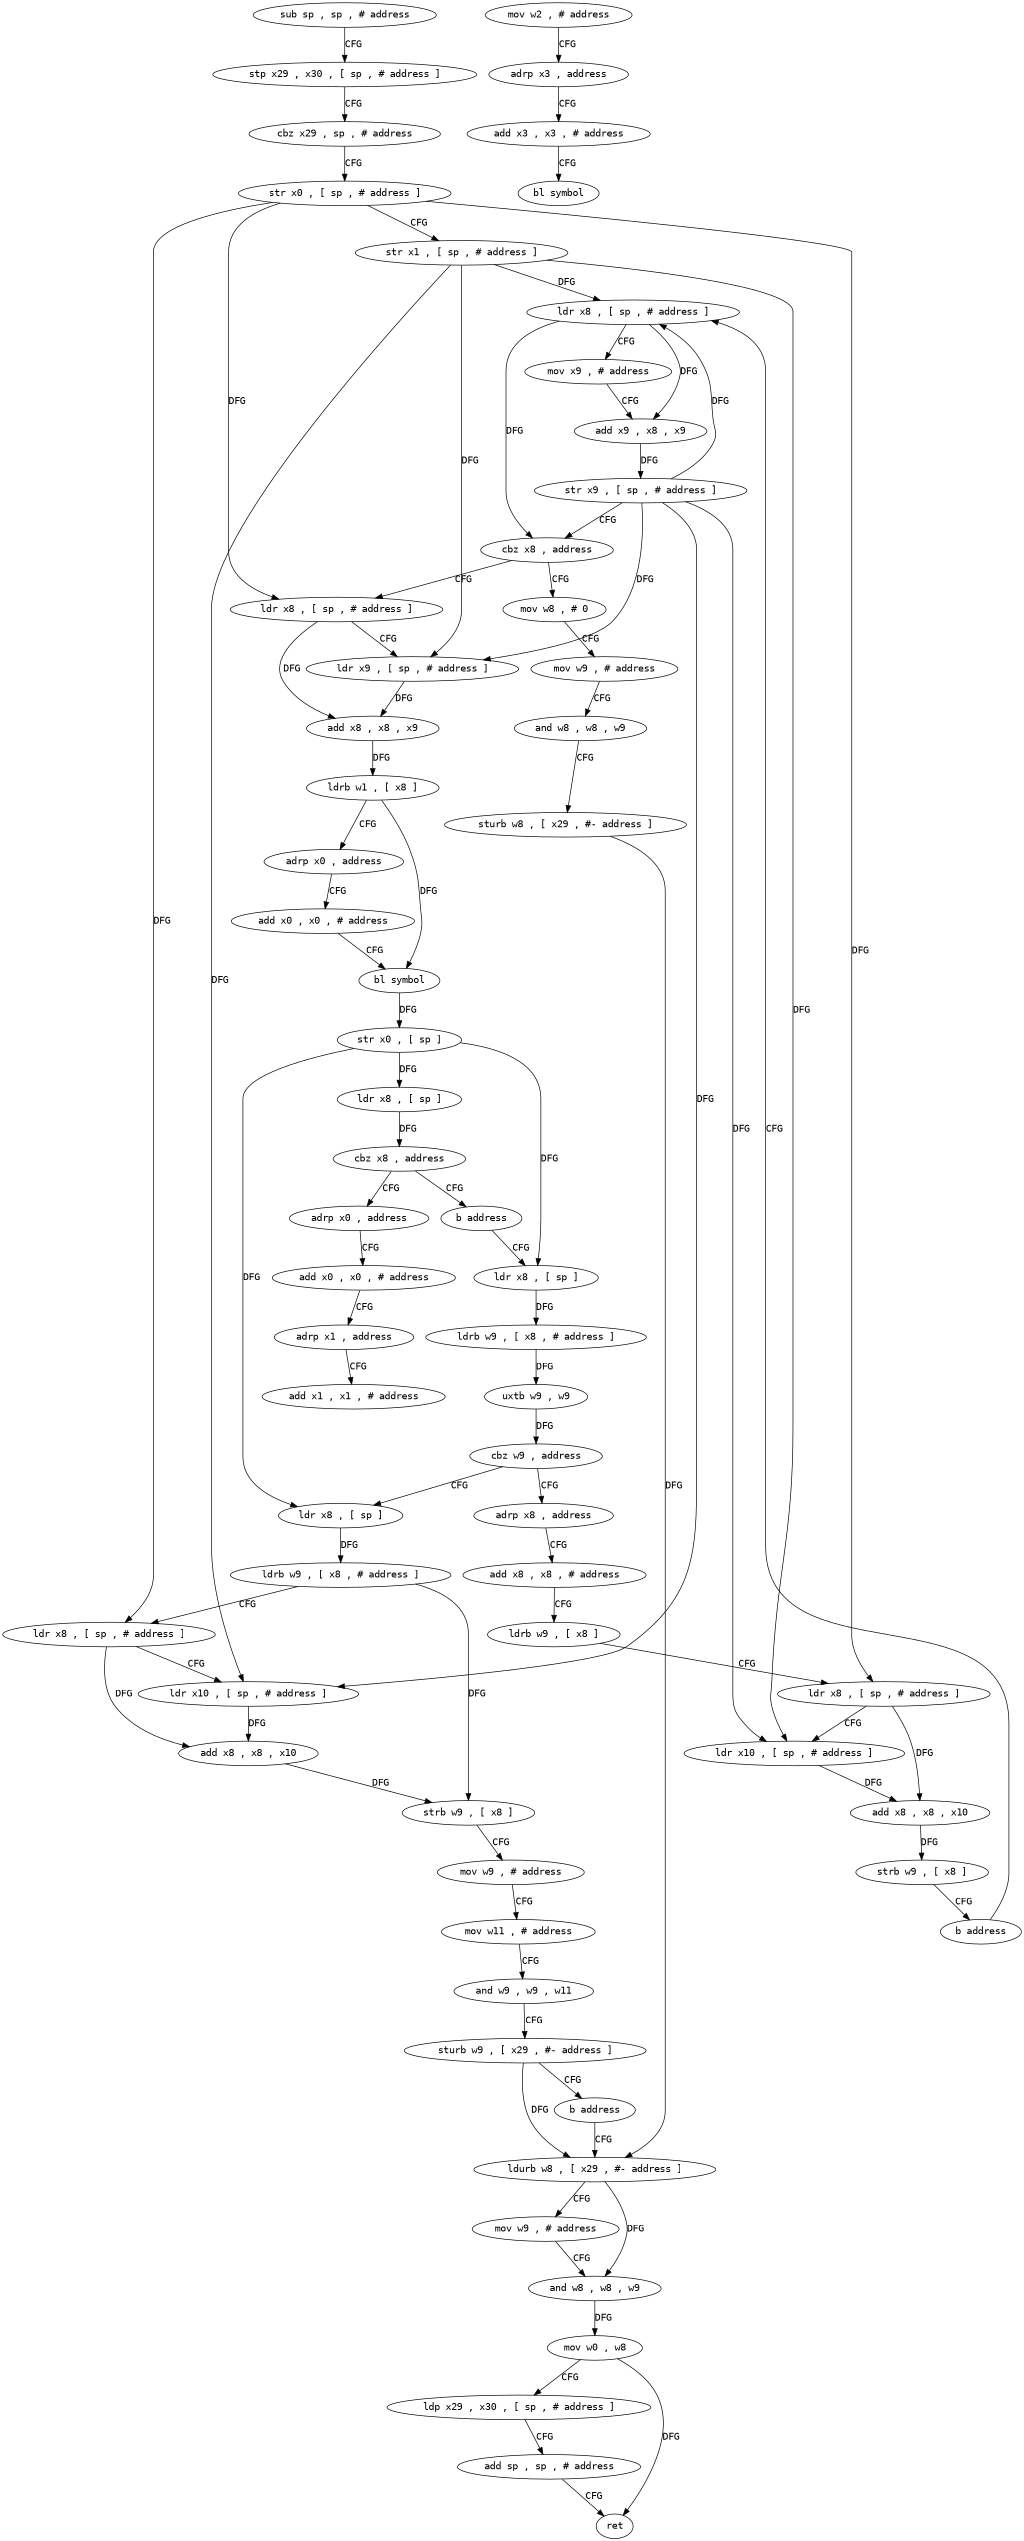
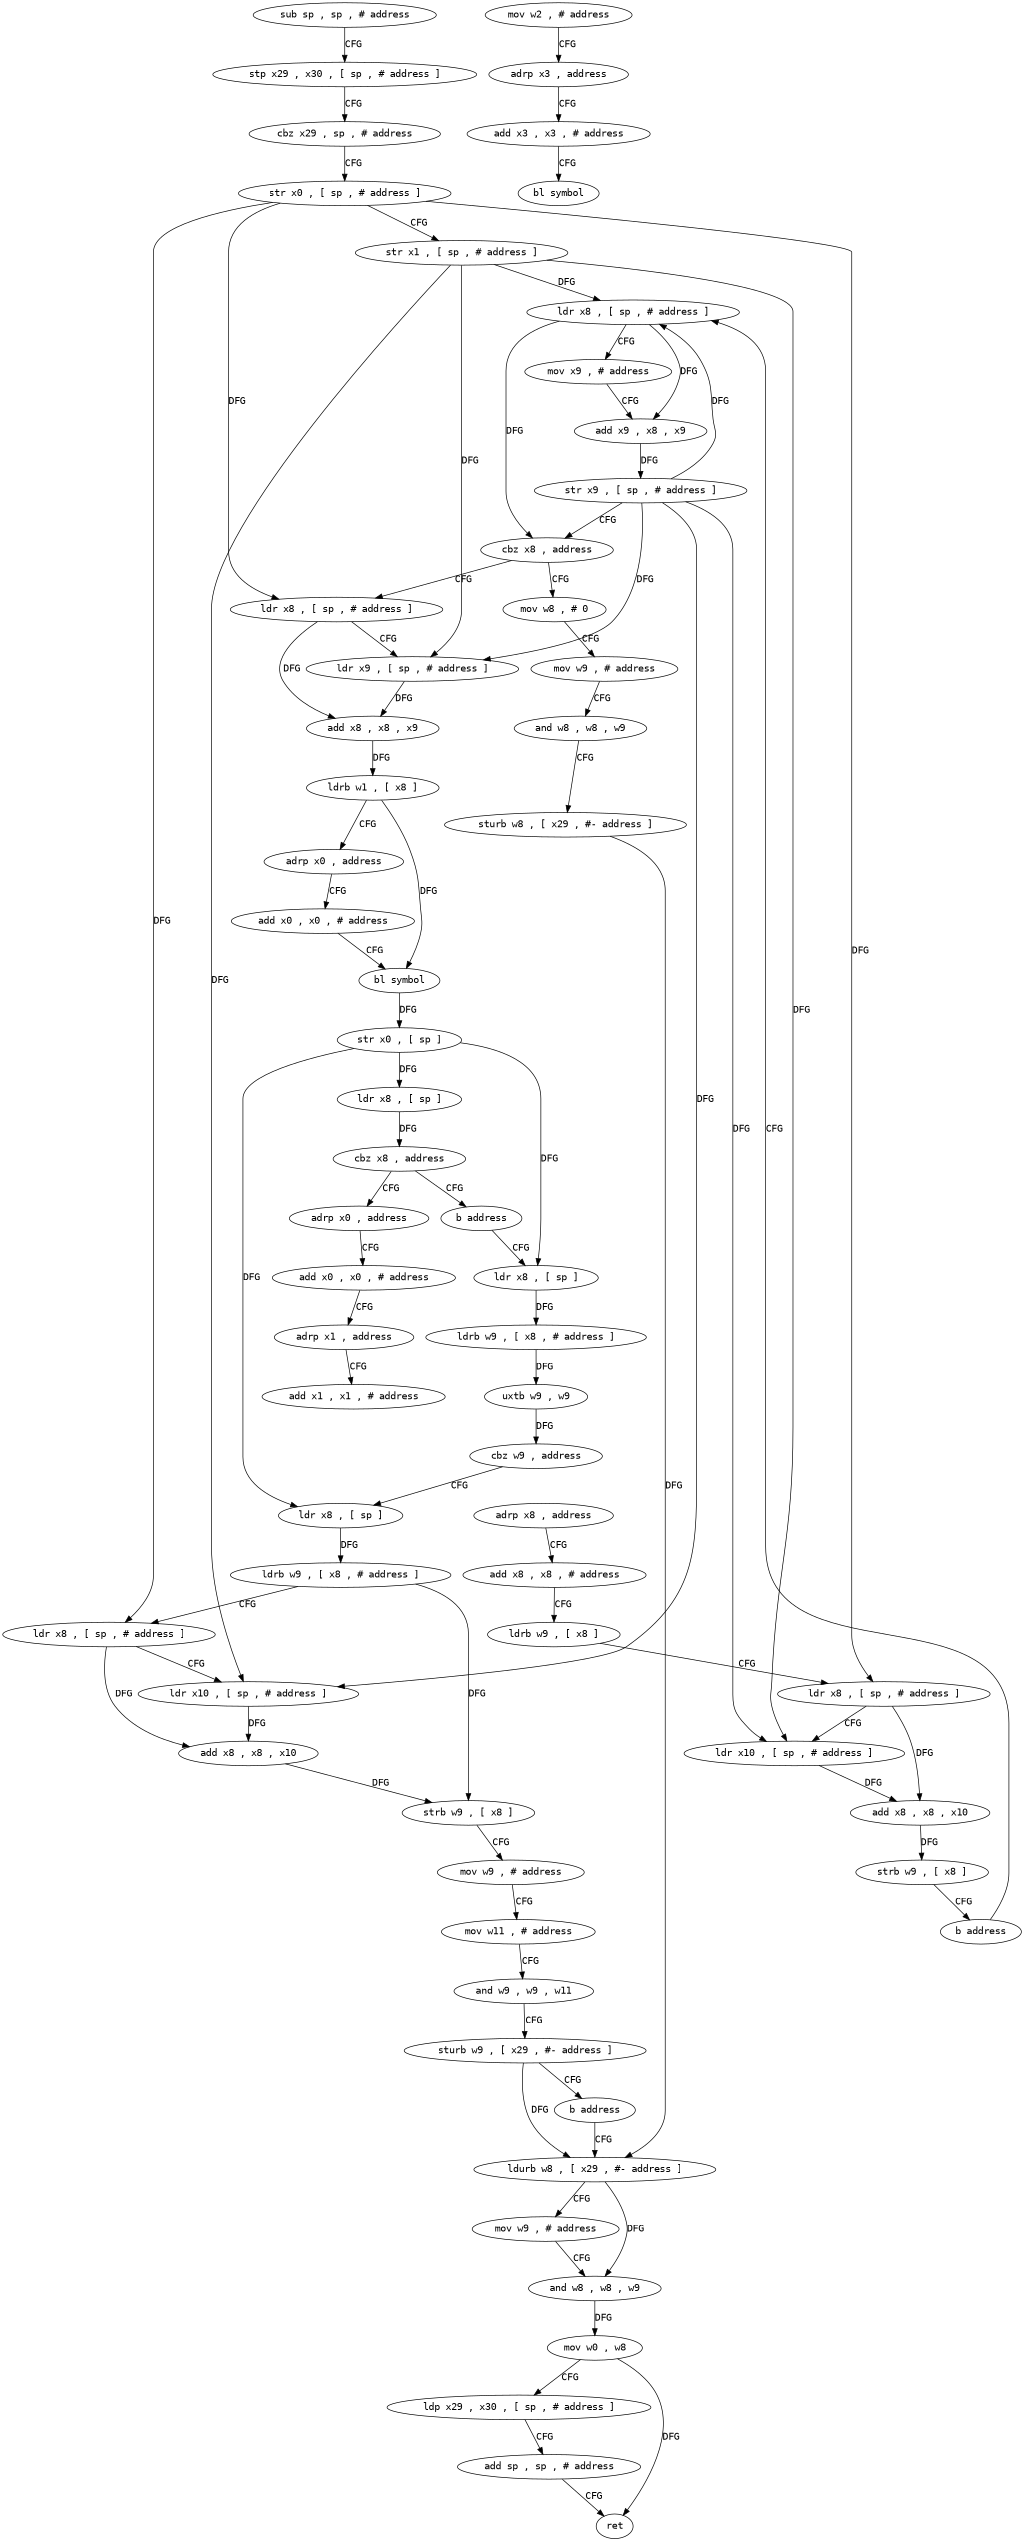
edge "cbz w9 , address" -> "adrp x8 , address": removed, label "CFG"
